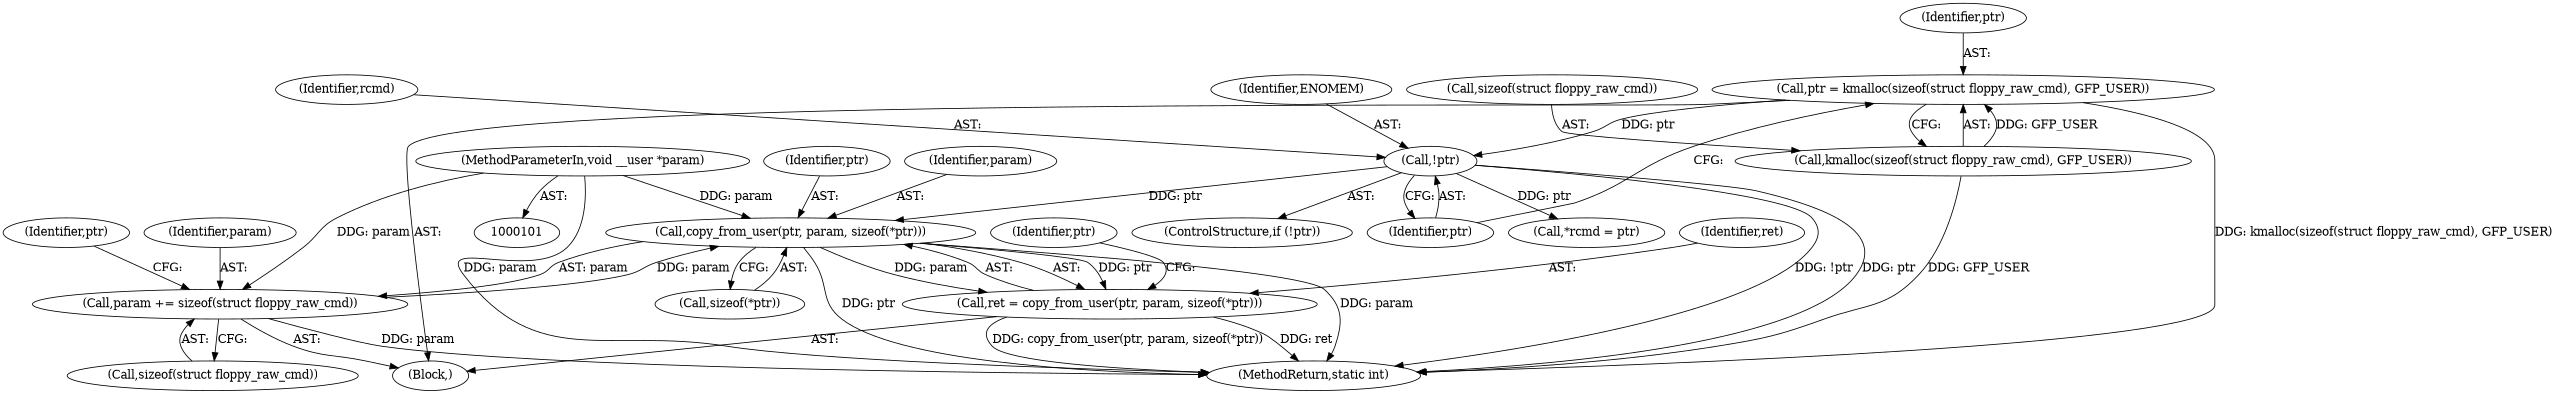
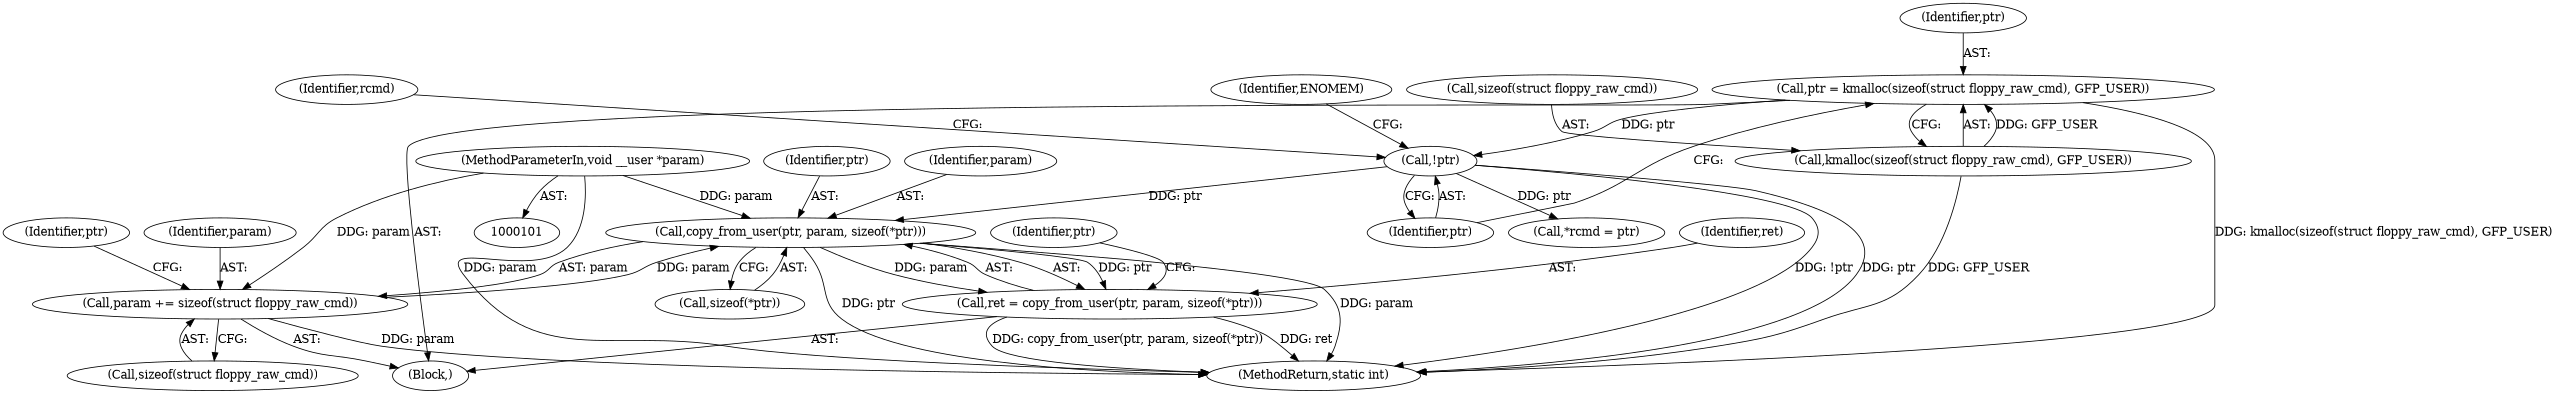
edge "(Identifier,rcmd)" -> "(Call,!ptr)": label "AST: " -> "CFG: "
edge "(Identifier,ENOMEM)" -> "(Call,!ptr)": label "AST: " -> "CFG: "
node "(ControlStructure,if (!ptr))": removed
